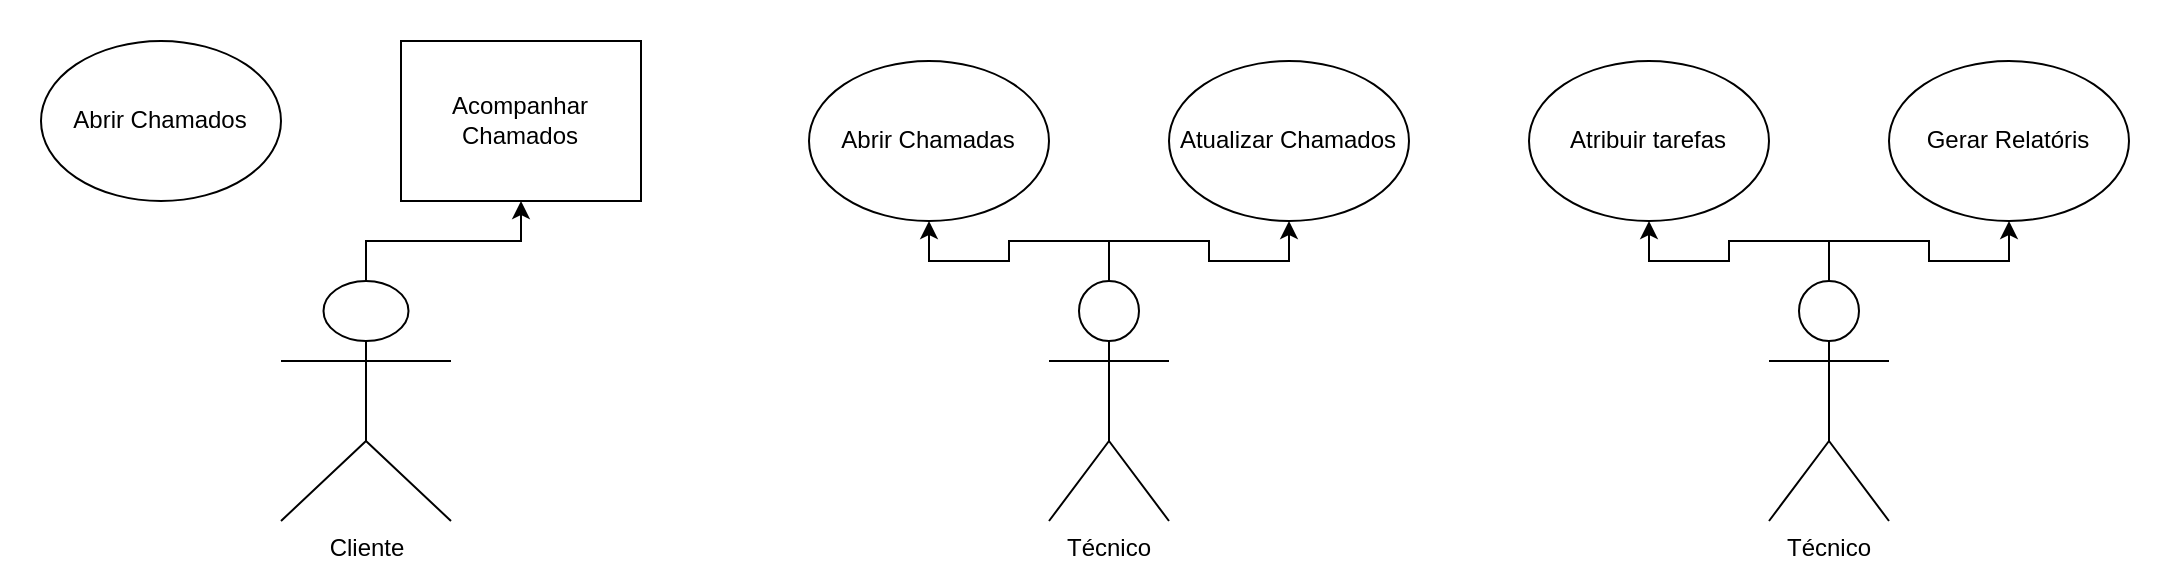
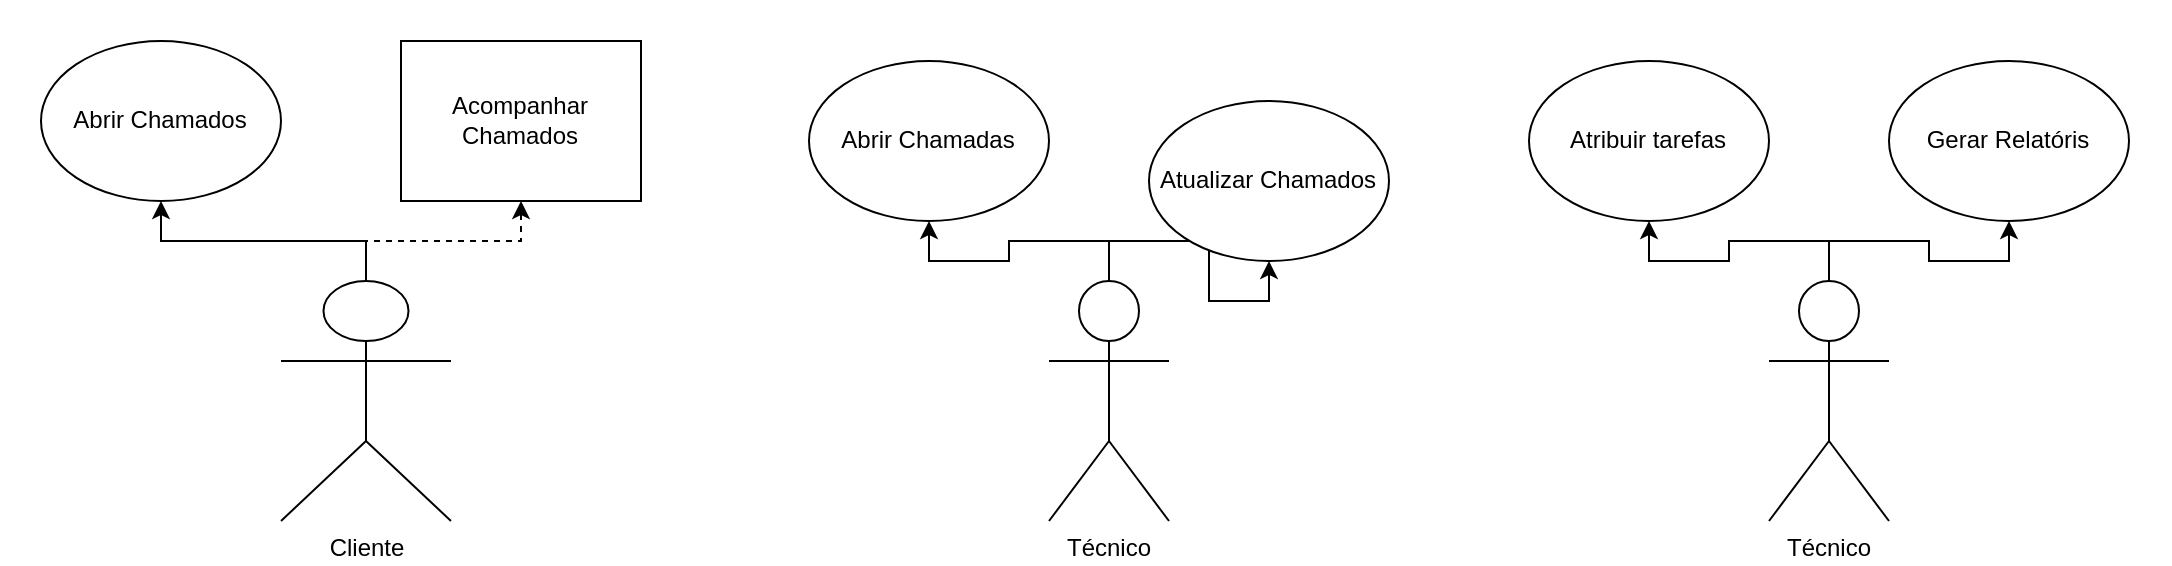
node "Atualizar Chamados": moved (1289, 141) -> (1269, 181)
edge "Cliente" -> "Abrir Chamados": added
edge "Cliente" -> "Acompanhar Chamados": style solid -> dashed
